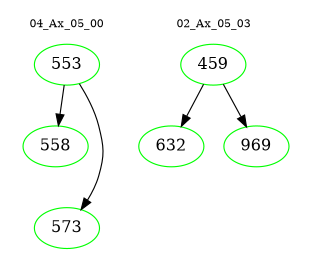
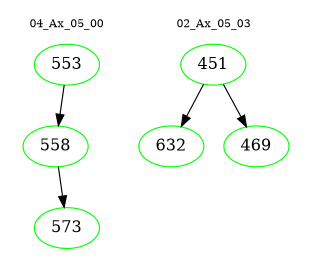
node "459": label "459" -> "451"
edge "553" -> "573": now "558" -> "573"
node "969": label "969" -> "469"
